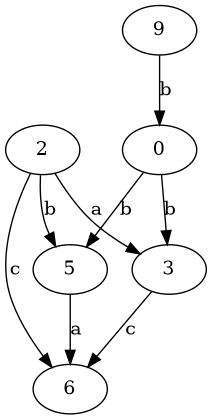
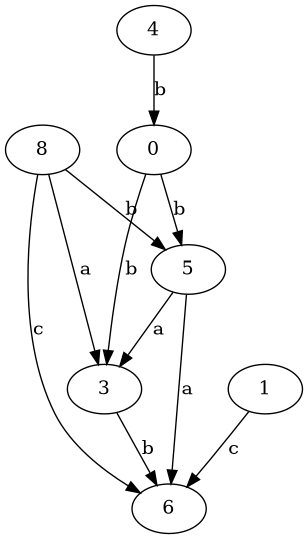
node "9": label "9" -> "4"
node "2": label "2" -> "8"
edge "5" -> "3": added, label "a"
edge "3" -> "6": label "c" -> "b"
node "1": added
